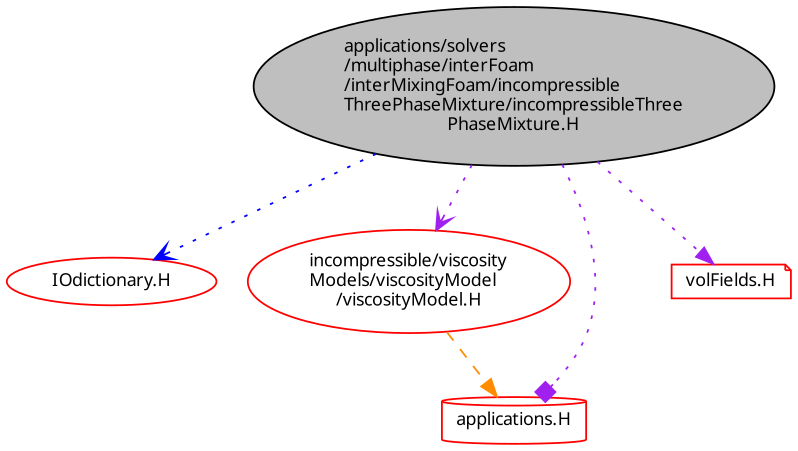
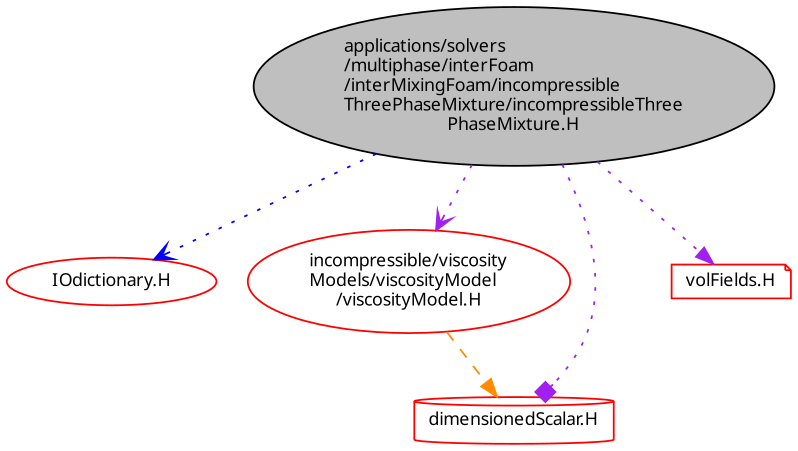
node "applications.H": label "applications.H" -> "dimensionedScalar.H"
